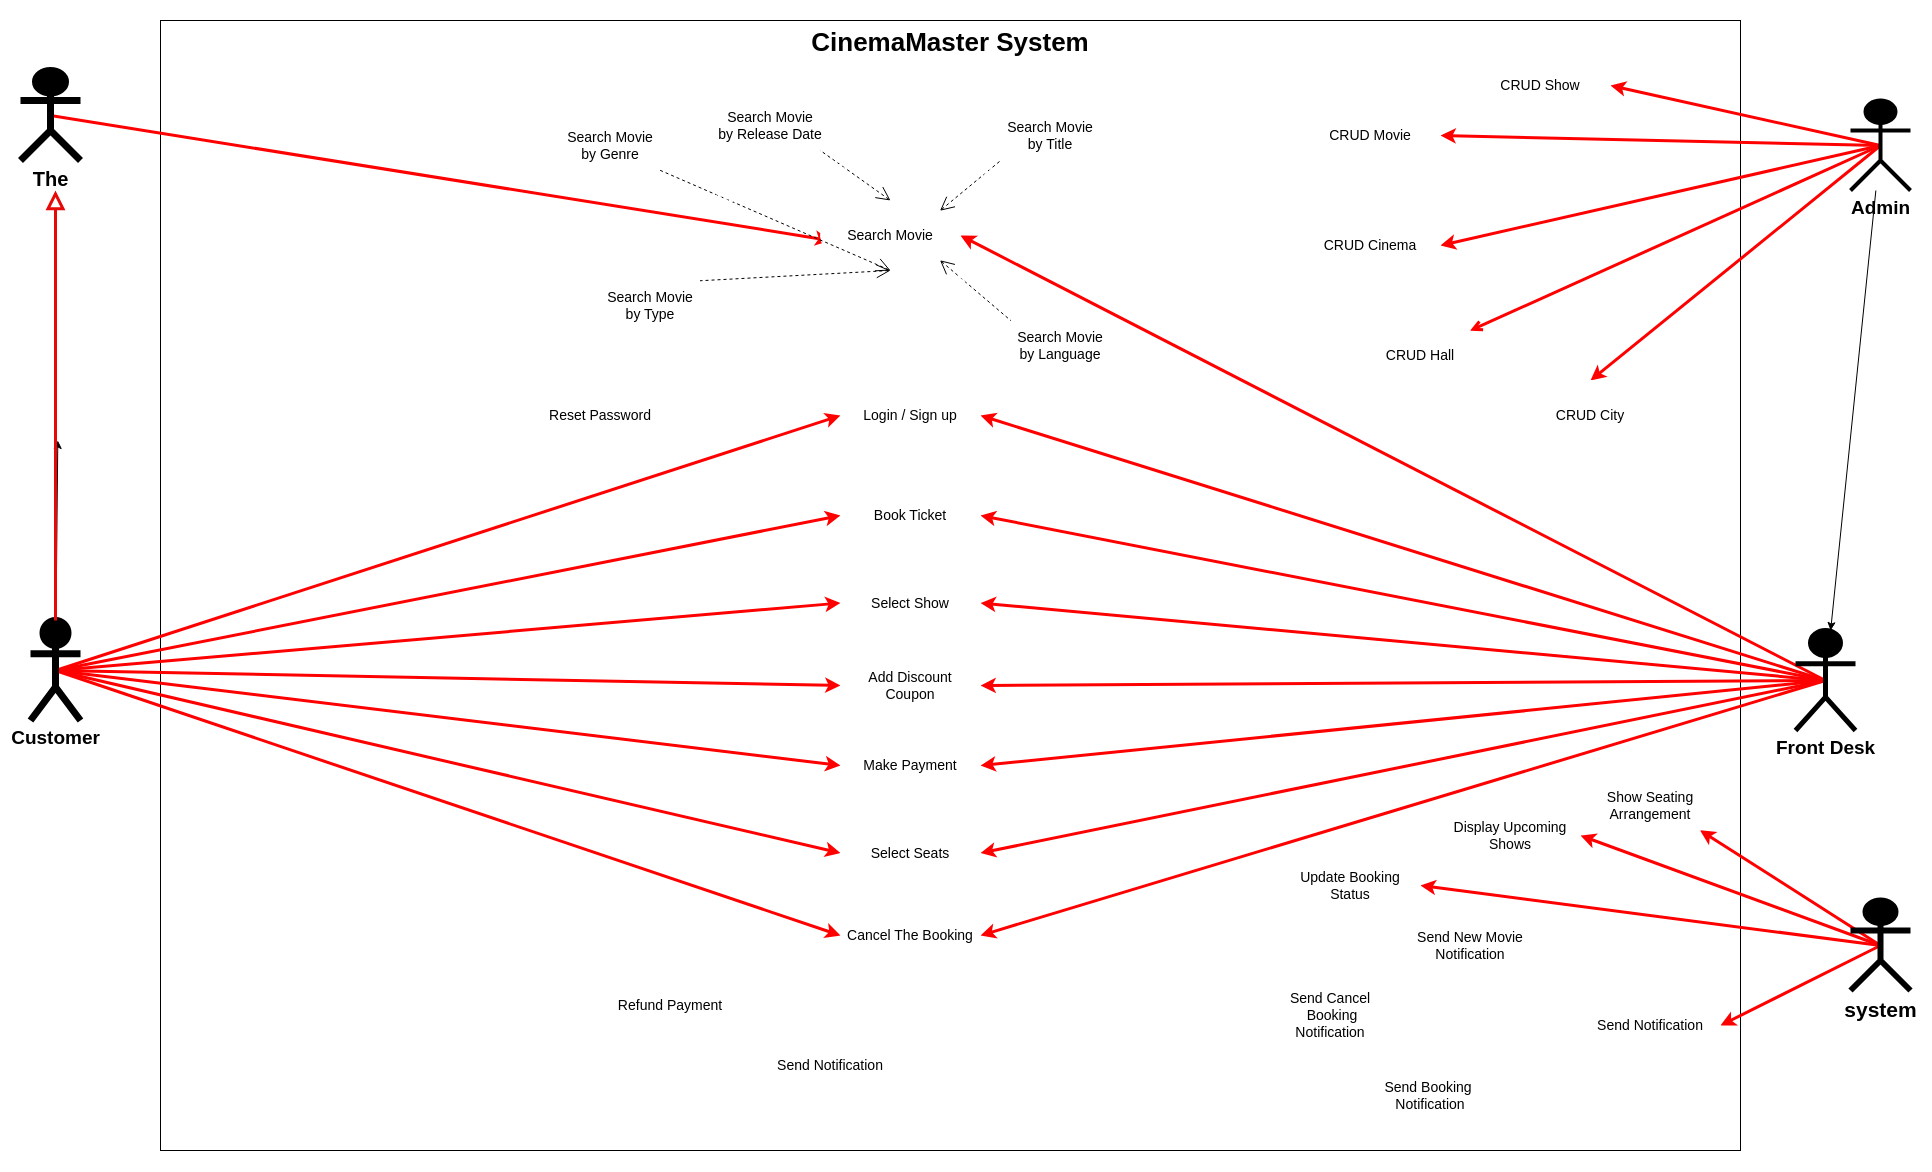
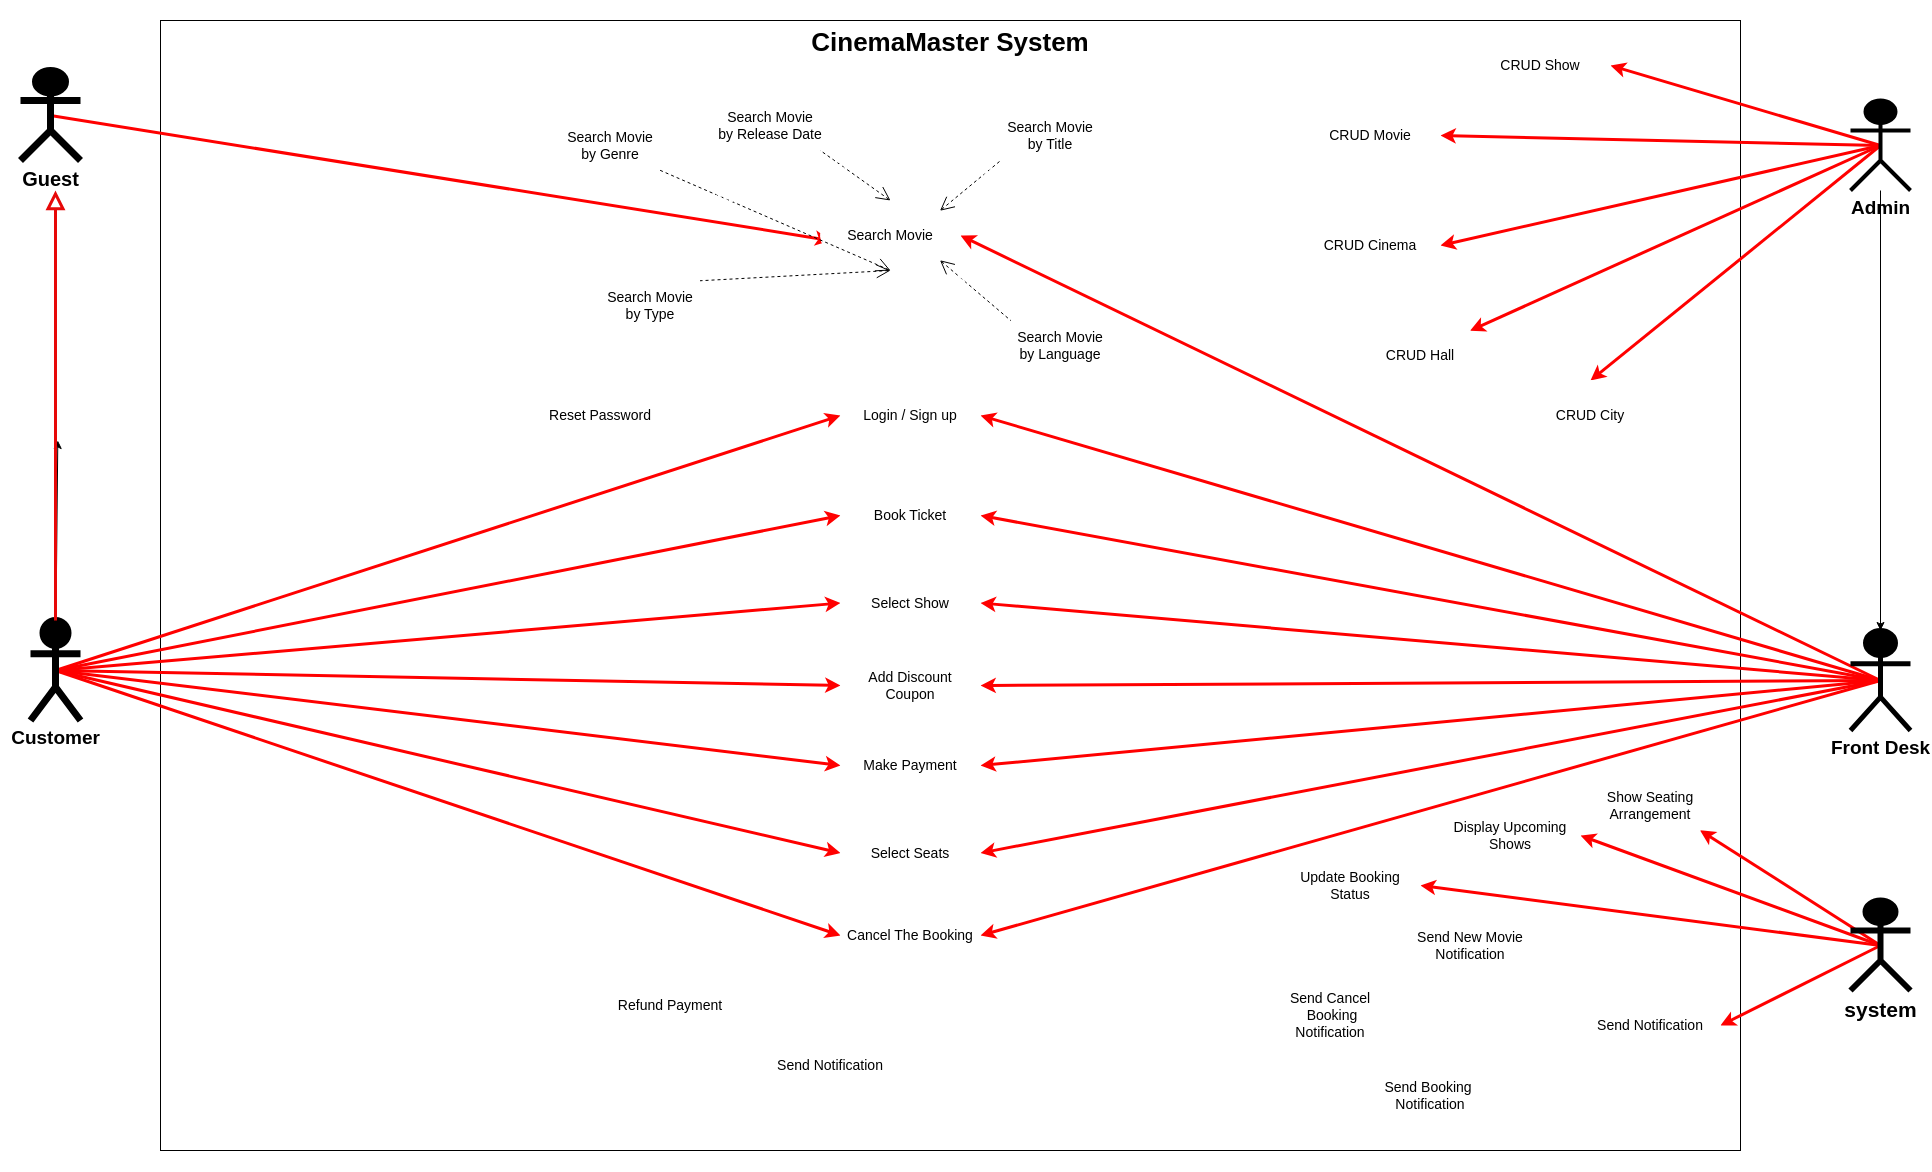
node "CRUD Show": moved (1541, 86) -> (1541, 66)
node "The": label "The" -> "Guest"
edge "Admin" -> "CRUD Hall": arrowhead open -> classic
node "Front Desk": moved (1826, 681) -> (1881, 681)
